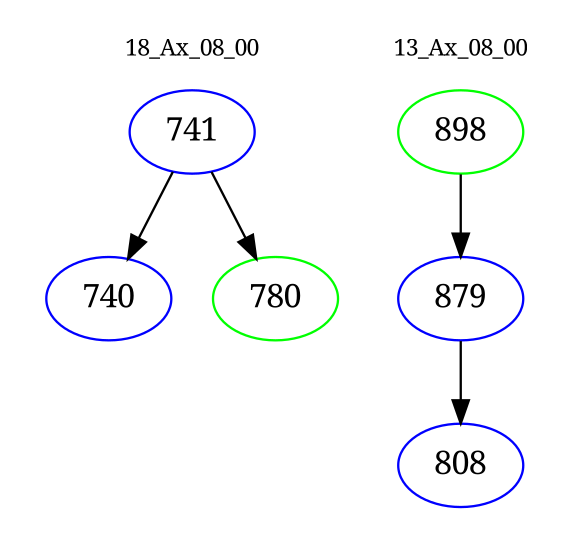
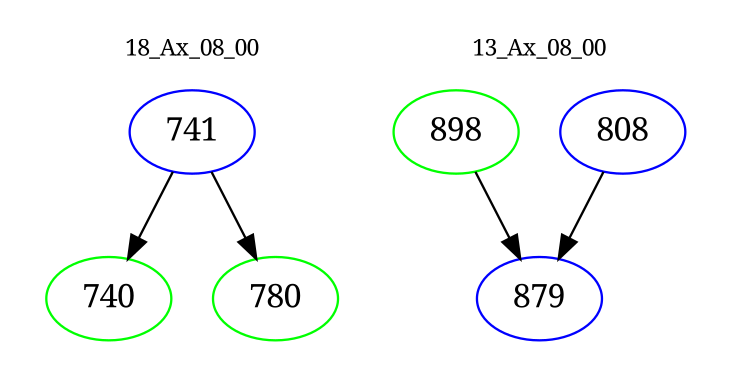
node "740": color blue -> green
edge "879" -> "808": reversed
